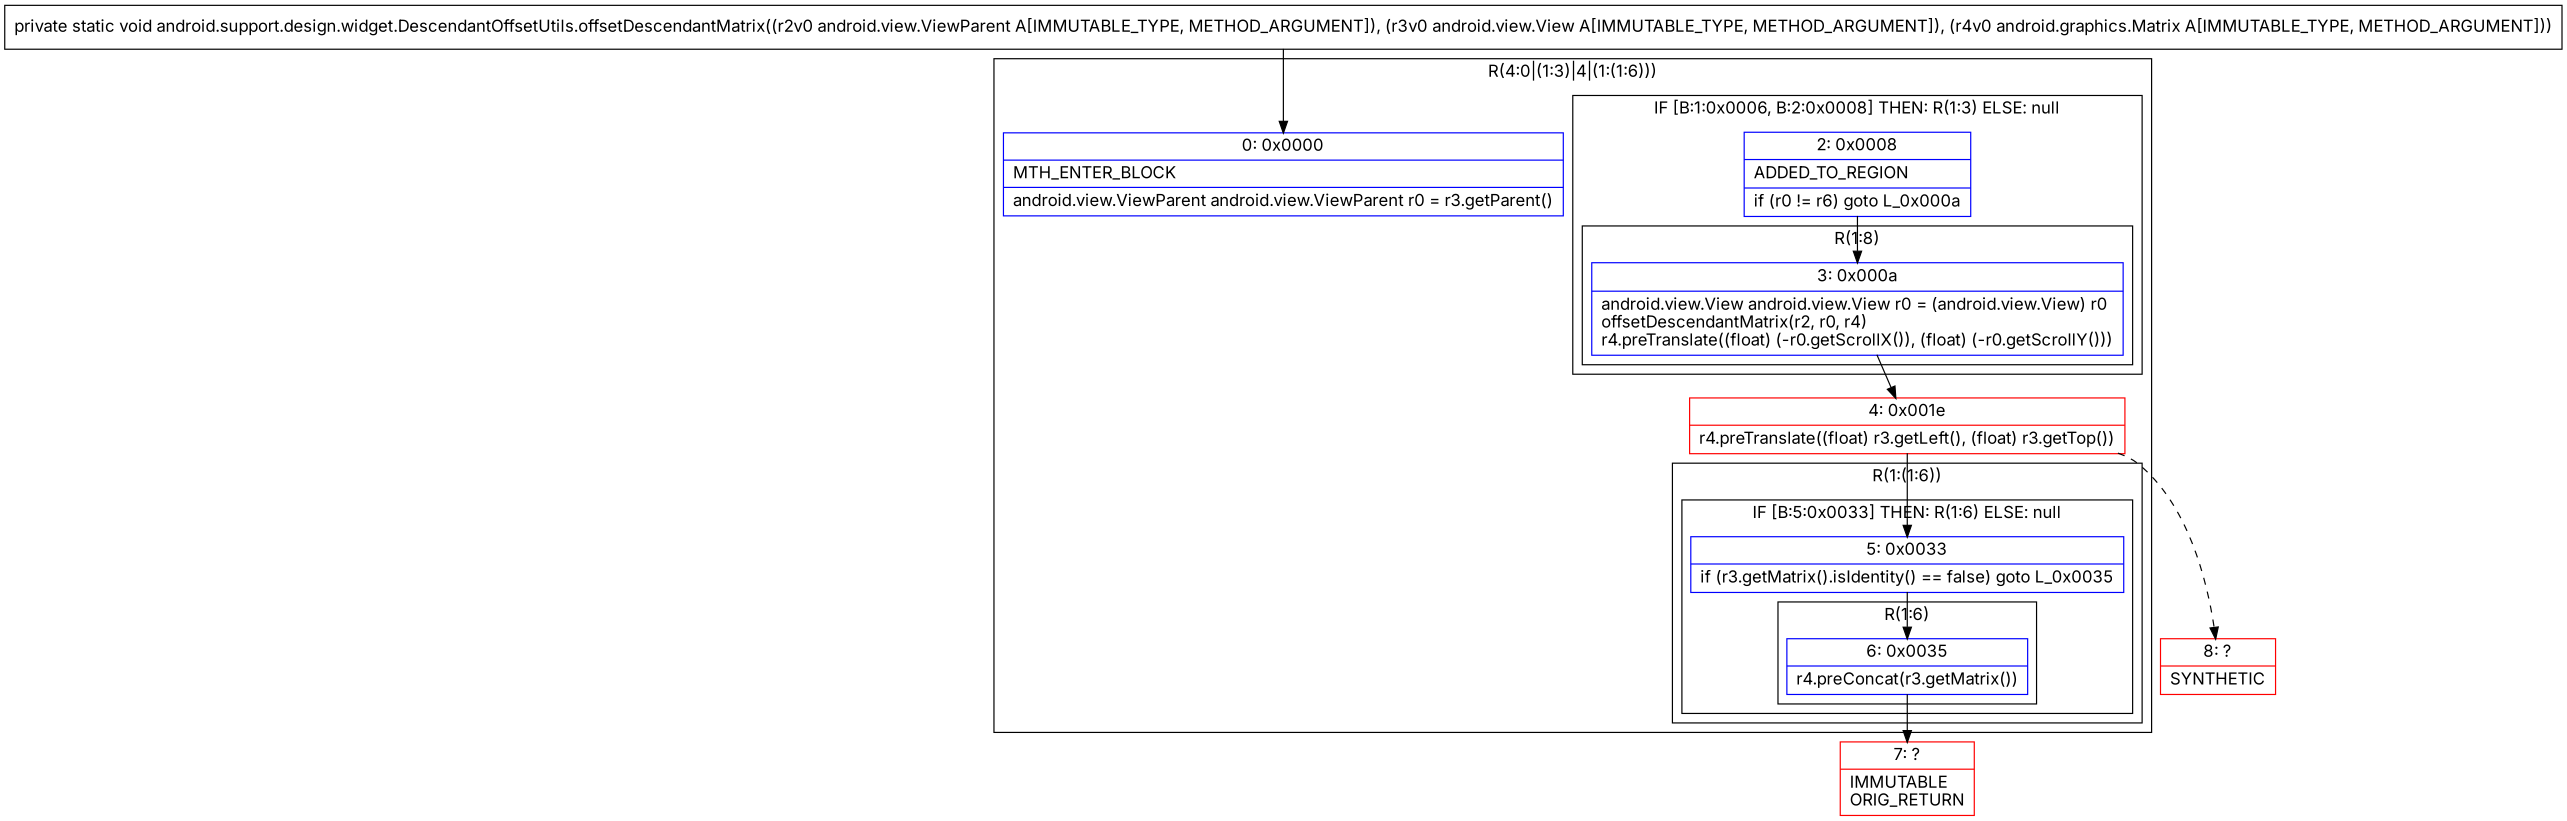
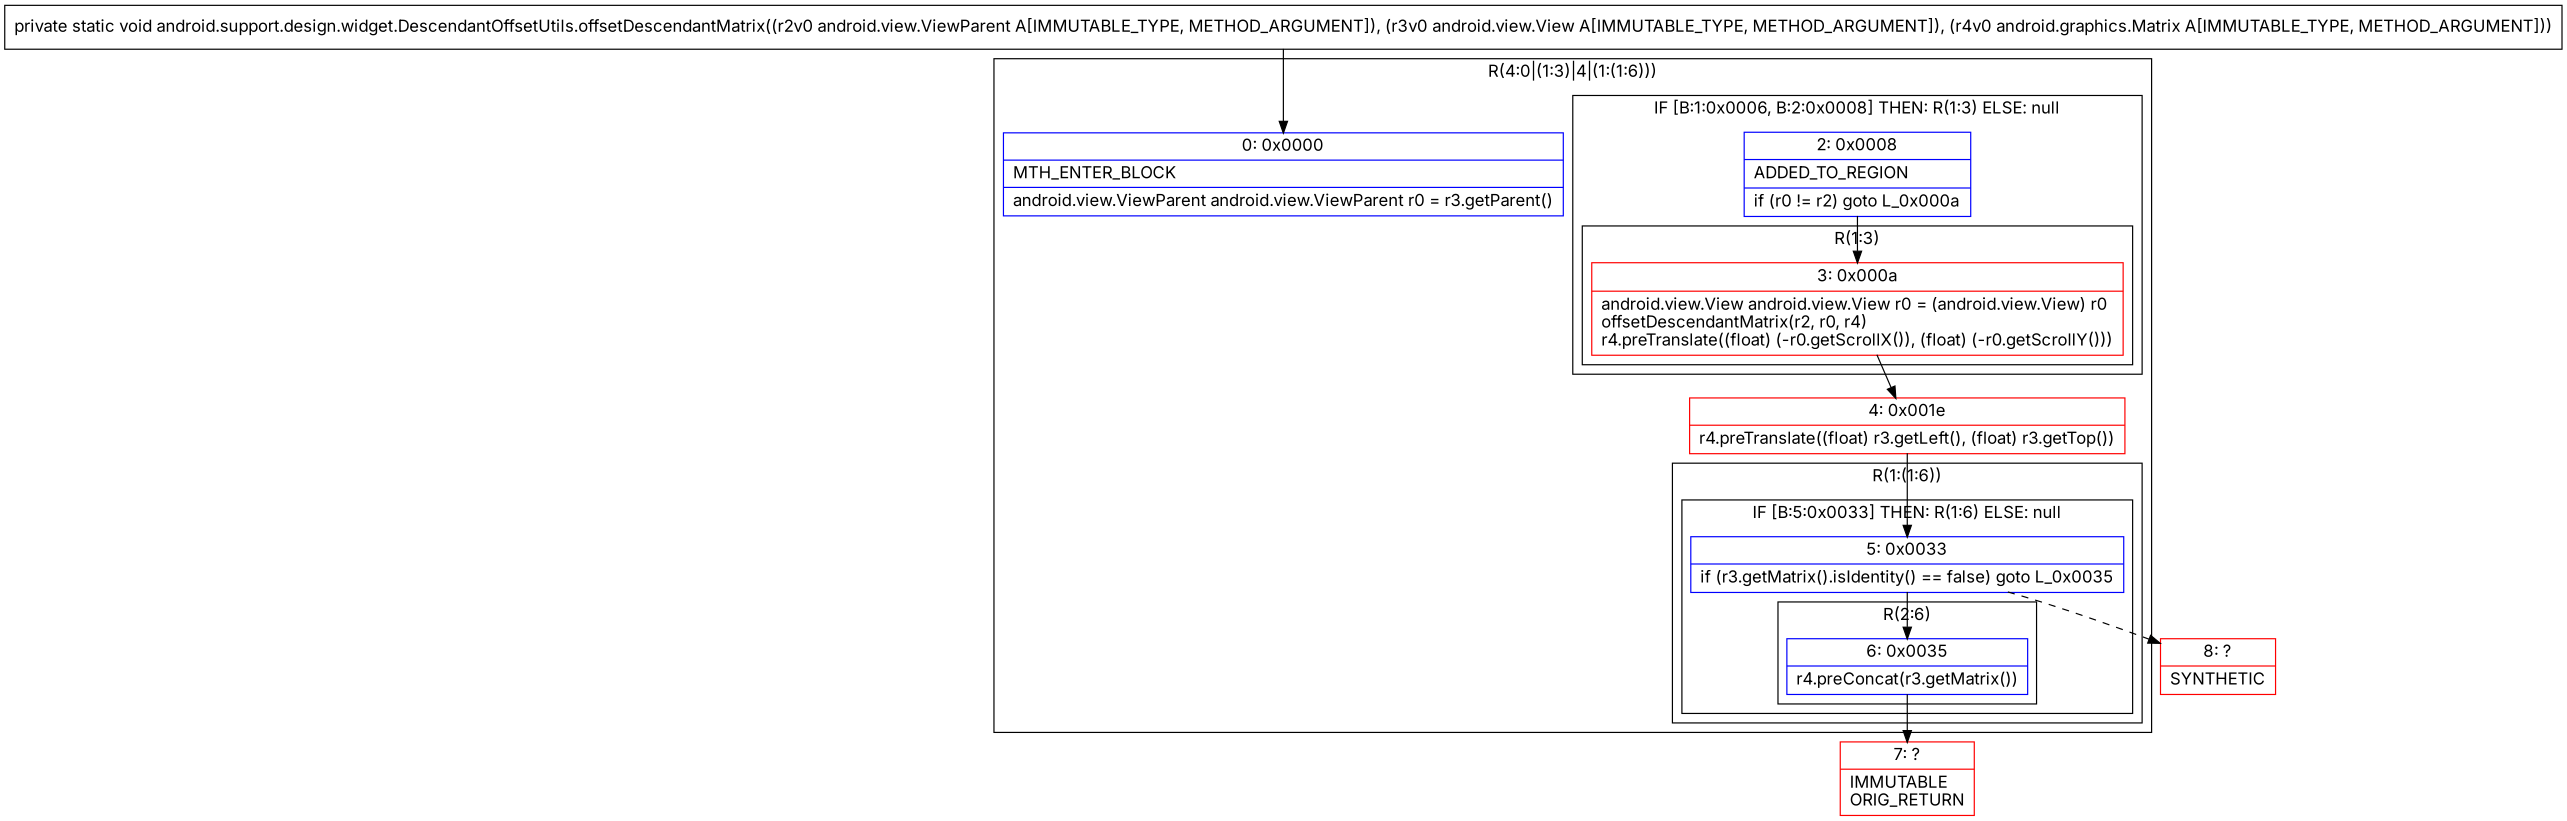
node "2: 0x0008": text "if (r0 != r6) goto L_0x000a" -> "if (r0 != r2) goto L_0x000a"
cluster "R(1:8)": label "R(1:8)" -> "R(1:3)"
node "3: 0x000a": color blue -> red
edge "4: 0x001e" -> "8: ?": now "5: 0x0033" -> "8: ?"
cluster "R(1:6)": label "R(1:6)" -> "R(2:6)"
